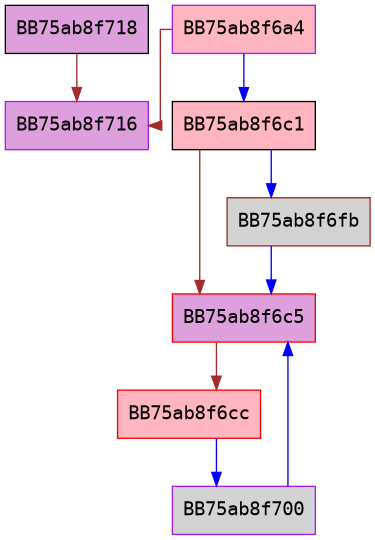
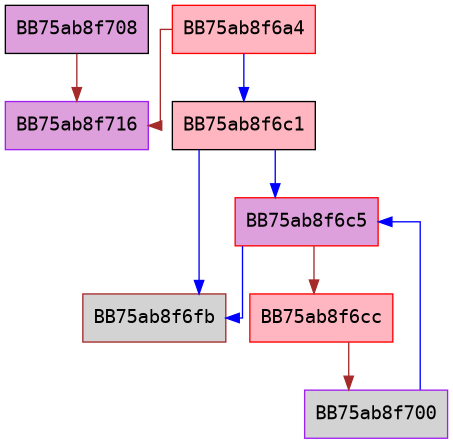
node "BB75ab8f718": label "BB75ab8f718" -> "BB75ab8f708"
node "BB75ab8f6a4": color purple -> red
edge "BB75ab8f6c1" -> "BB75ab8f6c5": color brown -> blue
edge "BB75ab8f6fb" -> "BB75ab8f6c5": reversed
edge "BB75ab8f6cc" -> "BB75ab8f700": color blue -> brown
